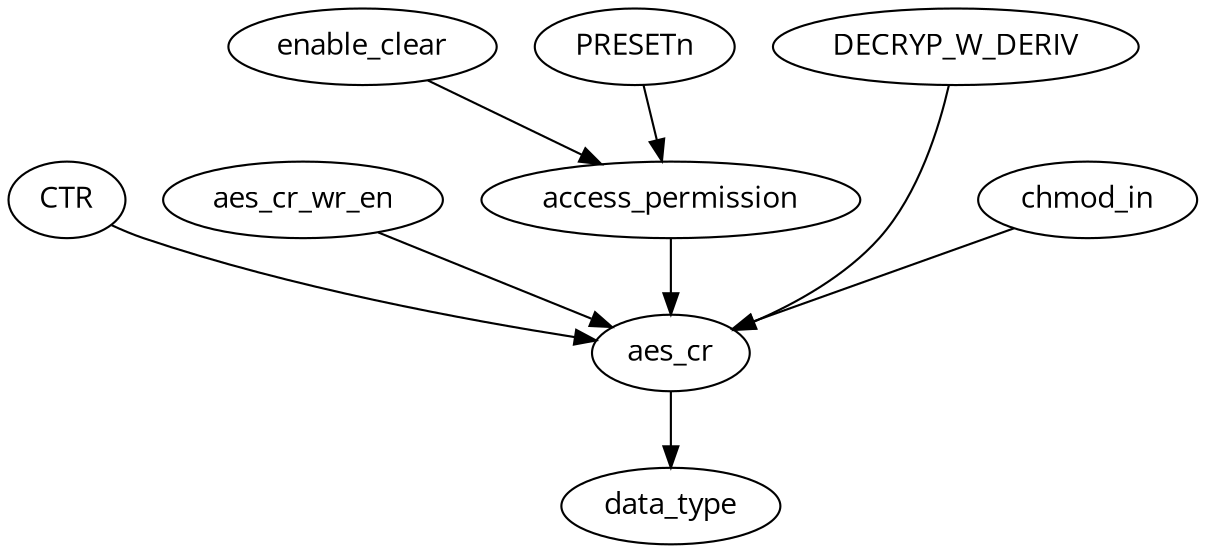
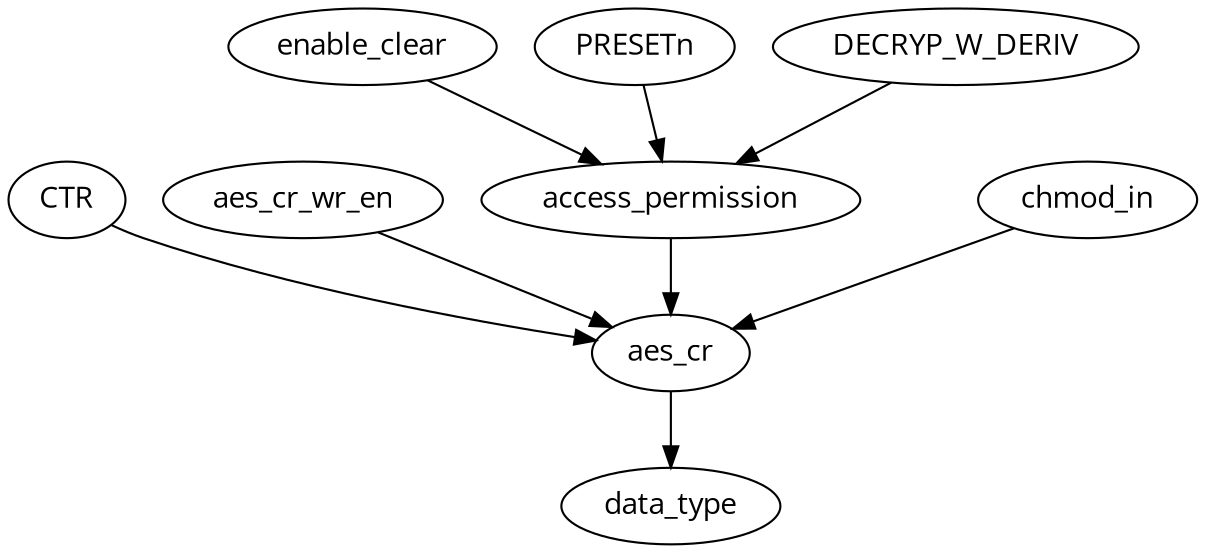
edge "DECRYP_W_DERIV" -> "aes_cr": now "DECRYP_W_DERIV" -> "access_permission"
